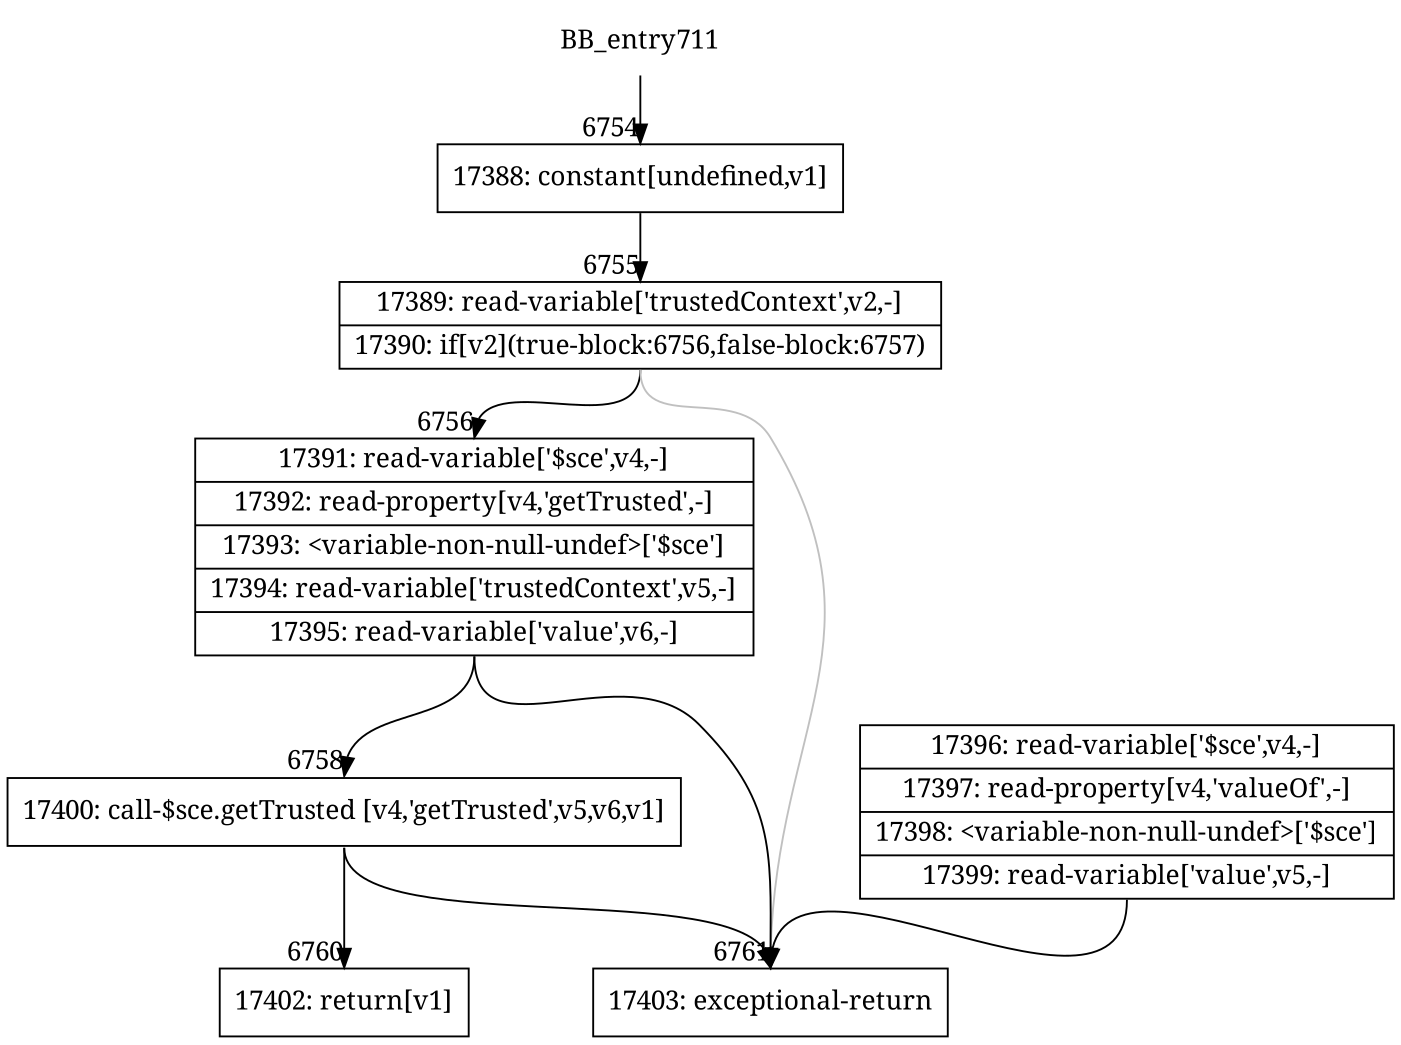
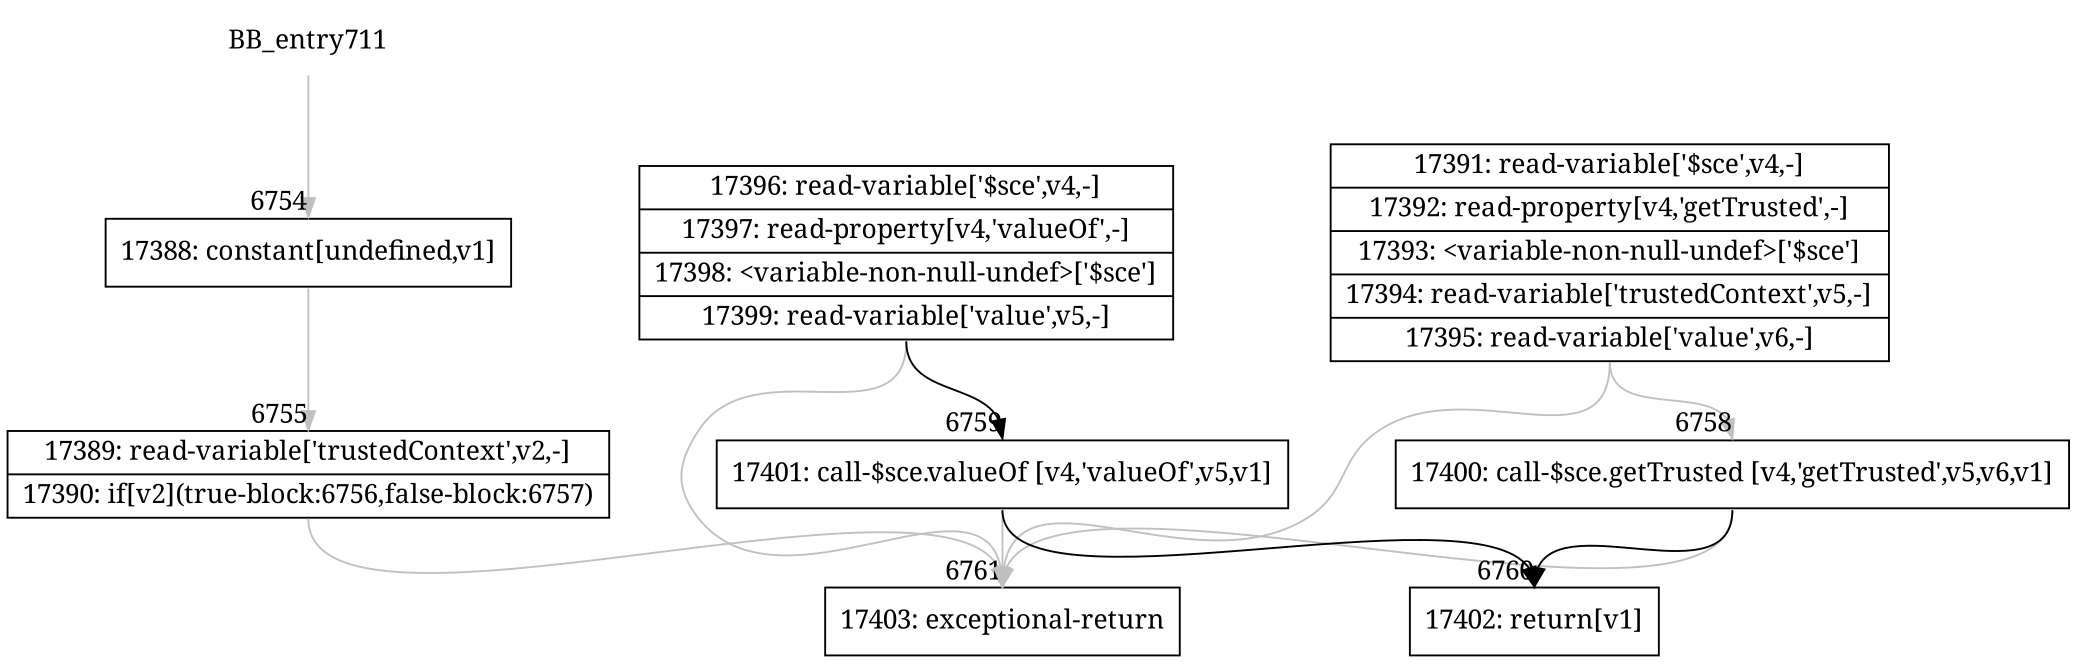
edge "BB_entry711" -> "17388: constant[undefined,v1]": color black -> gray
edge "17388: constant[undefined,v1]" -> "17389: read-variable['trustedContext',v2,-]": color black -> gray
edge "17389: read-variable['trustedContext',v2,-]" -> "17391: read-variable['$sce',v4,-]": removed
node "17401: call-$sce.valueOf [v4,'valueOf',v5,v1]": added
edge "17391: read-variable['$sce',v4,-]" -> "17400: call-$sce.getTrusted [v4,'getTrusted',v5,v6,v1]": color black -> gray
edge "17391: read-variable['$sce',v4,-]" -> "17403: exceptional-return": color black -> gray
edge "17400: call-$sce.getTrusted [v4,'getTrusted',v5,v6,v1]" -> "17403: exceptional-return": color black -> gray
edge "17396: read-variable['$sce',v4,-]" -> "17403: exceptional-return": color black -> gray
